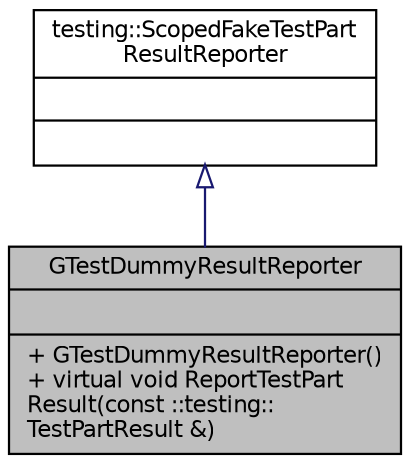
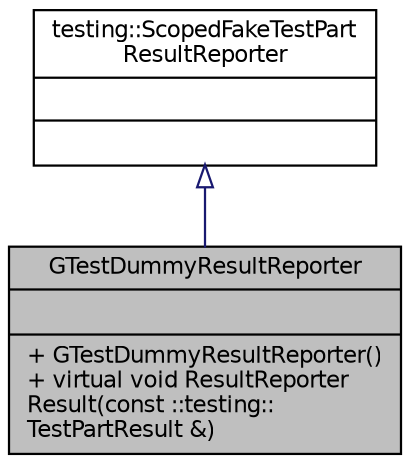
node "GTestDummyResultReporter": text "+ virtual void ReportTestPart" -> "+ virtual void ResultReporter"
